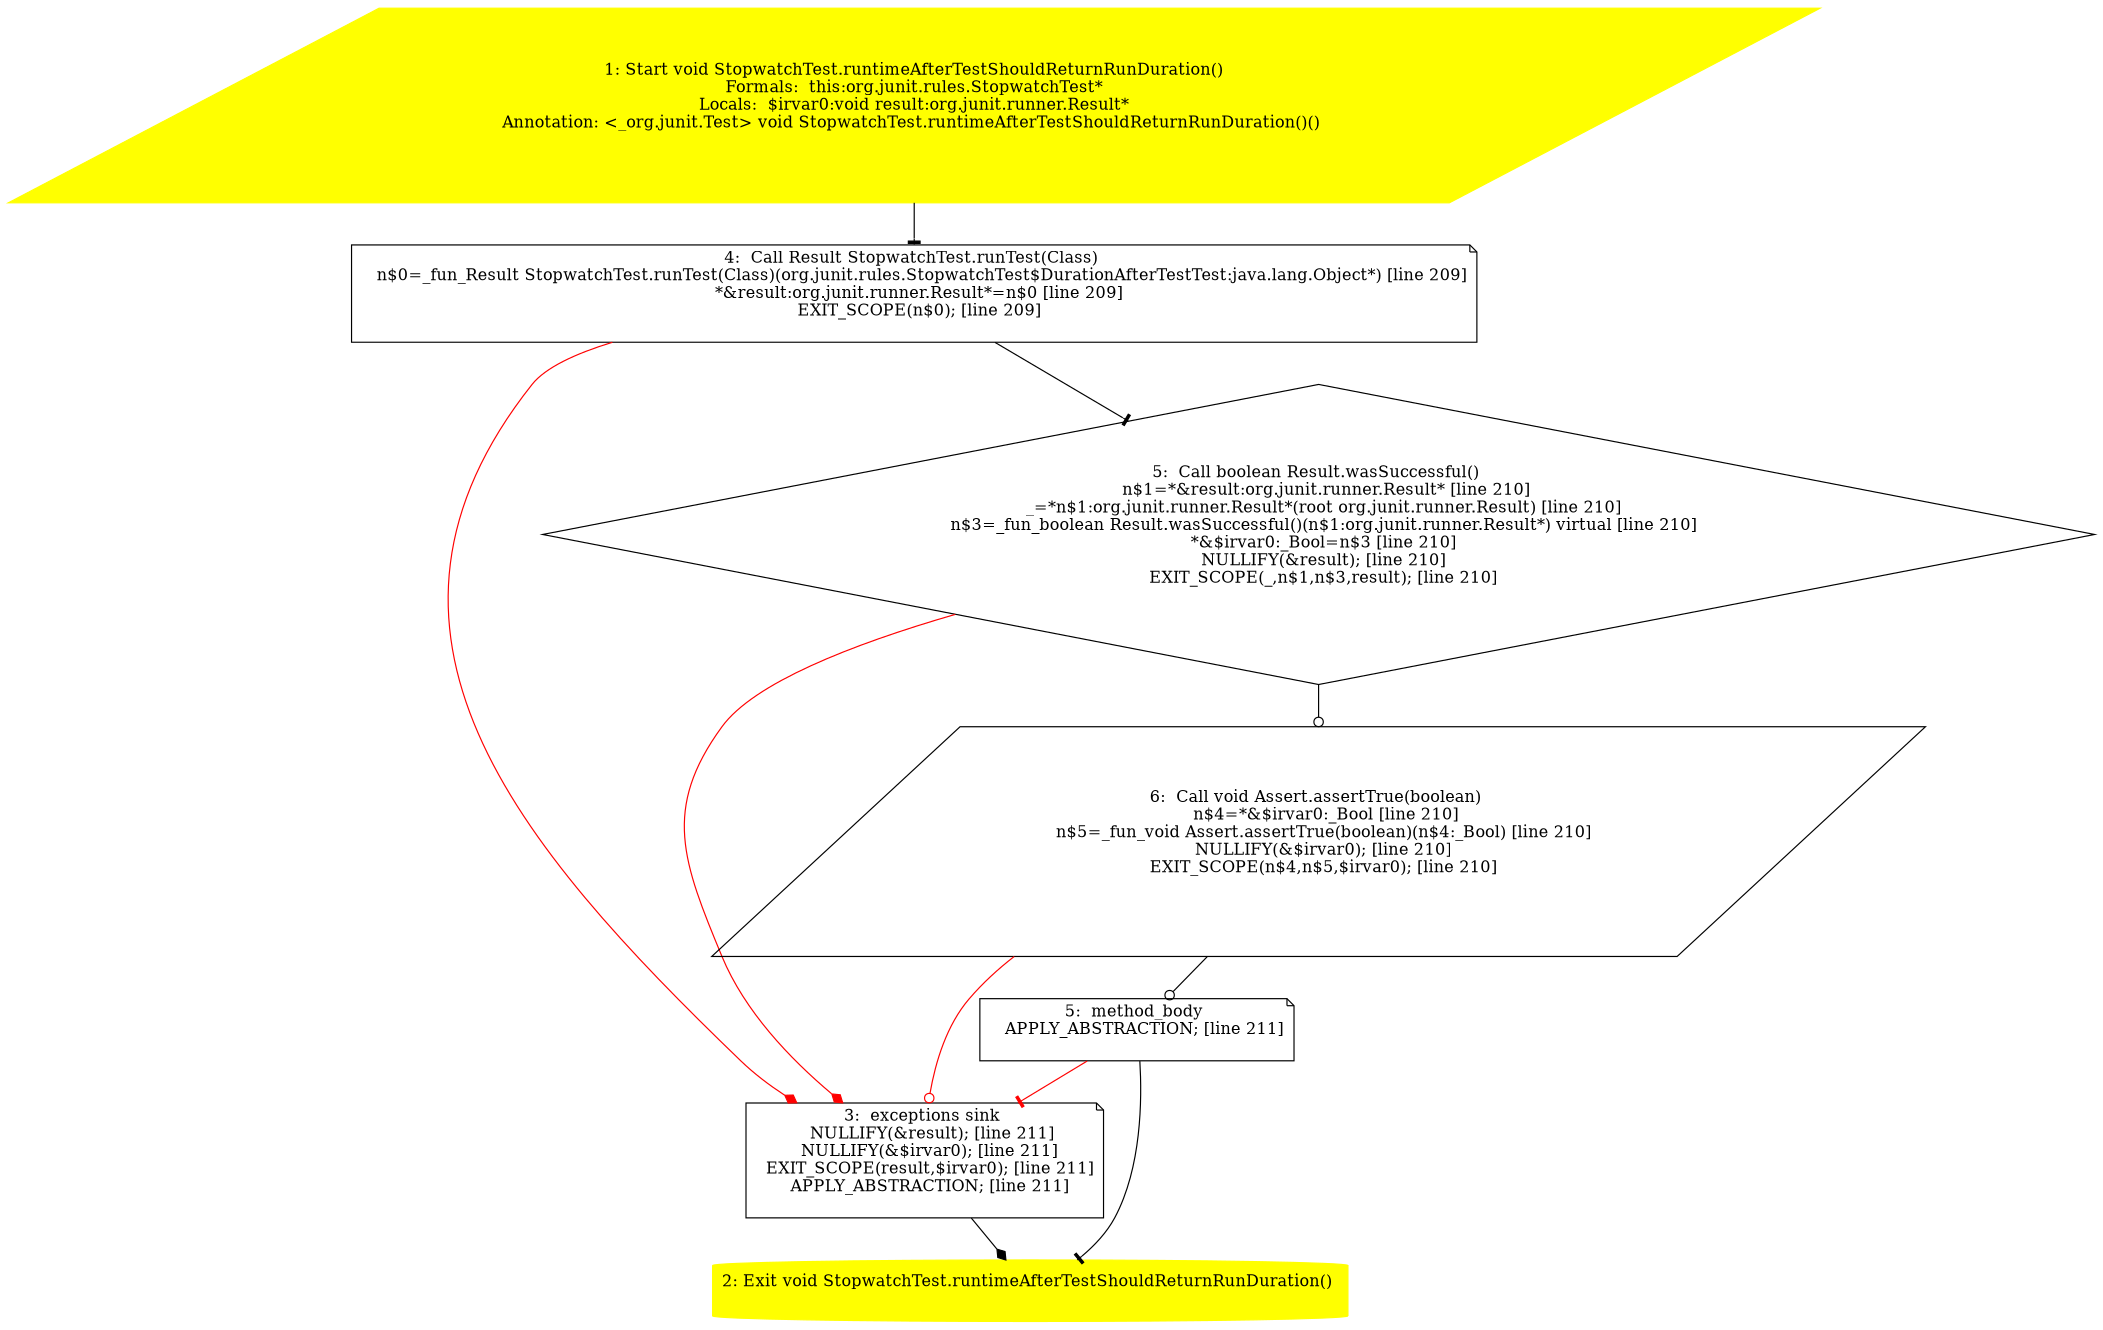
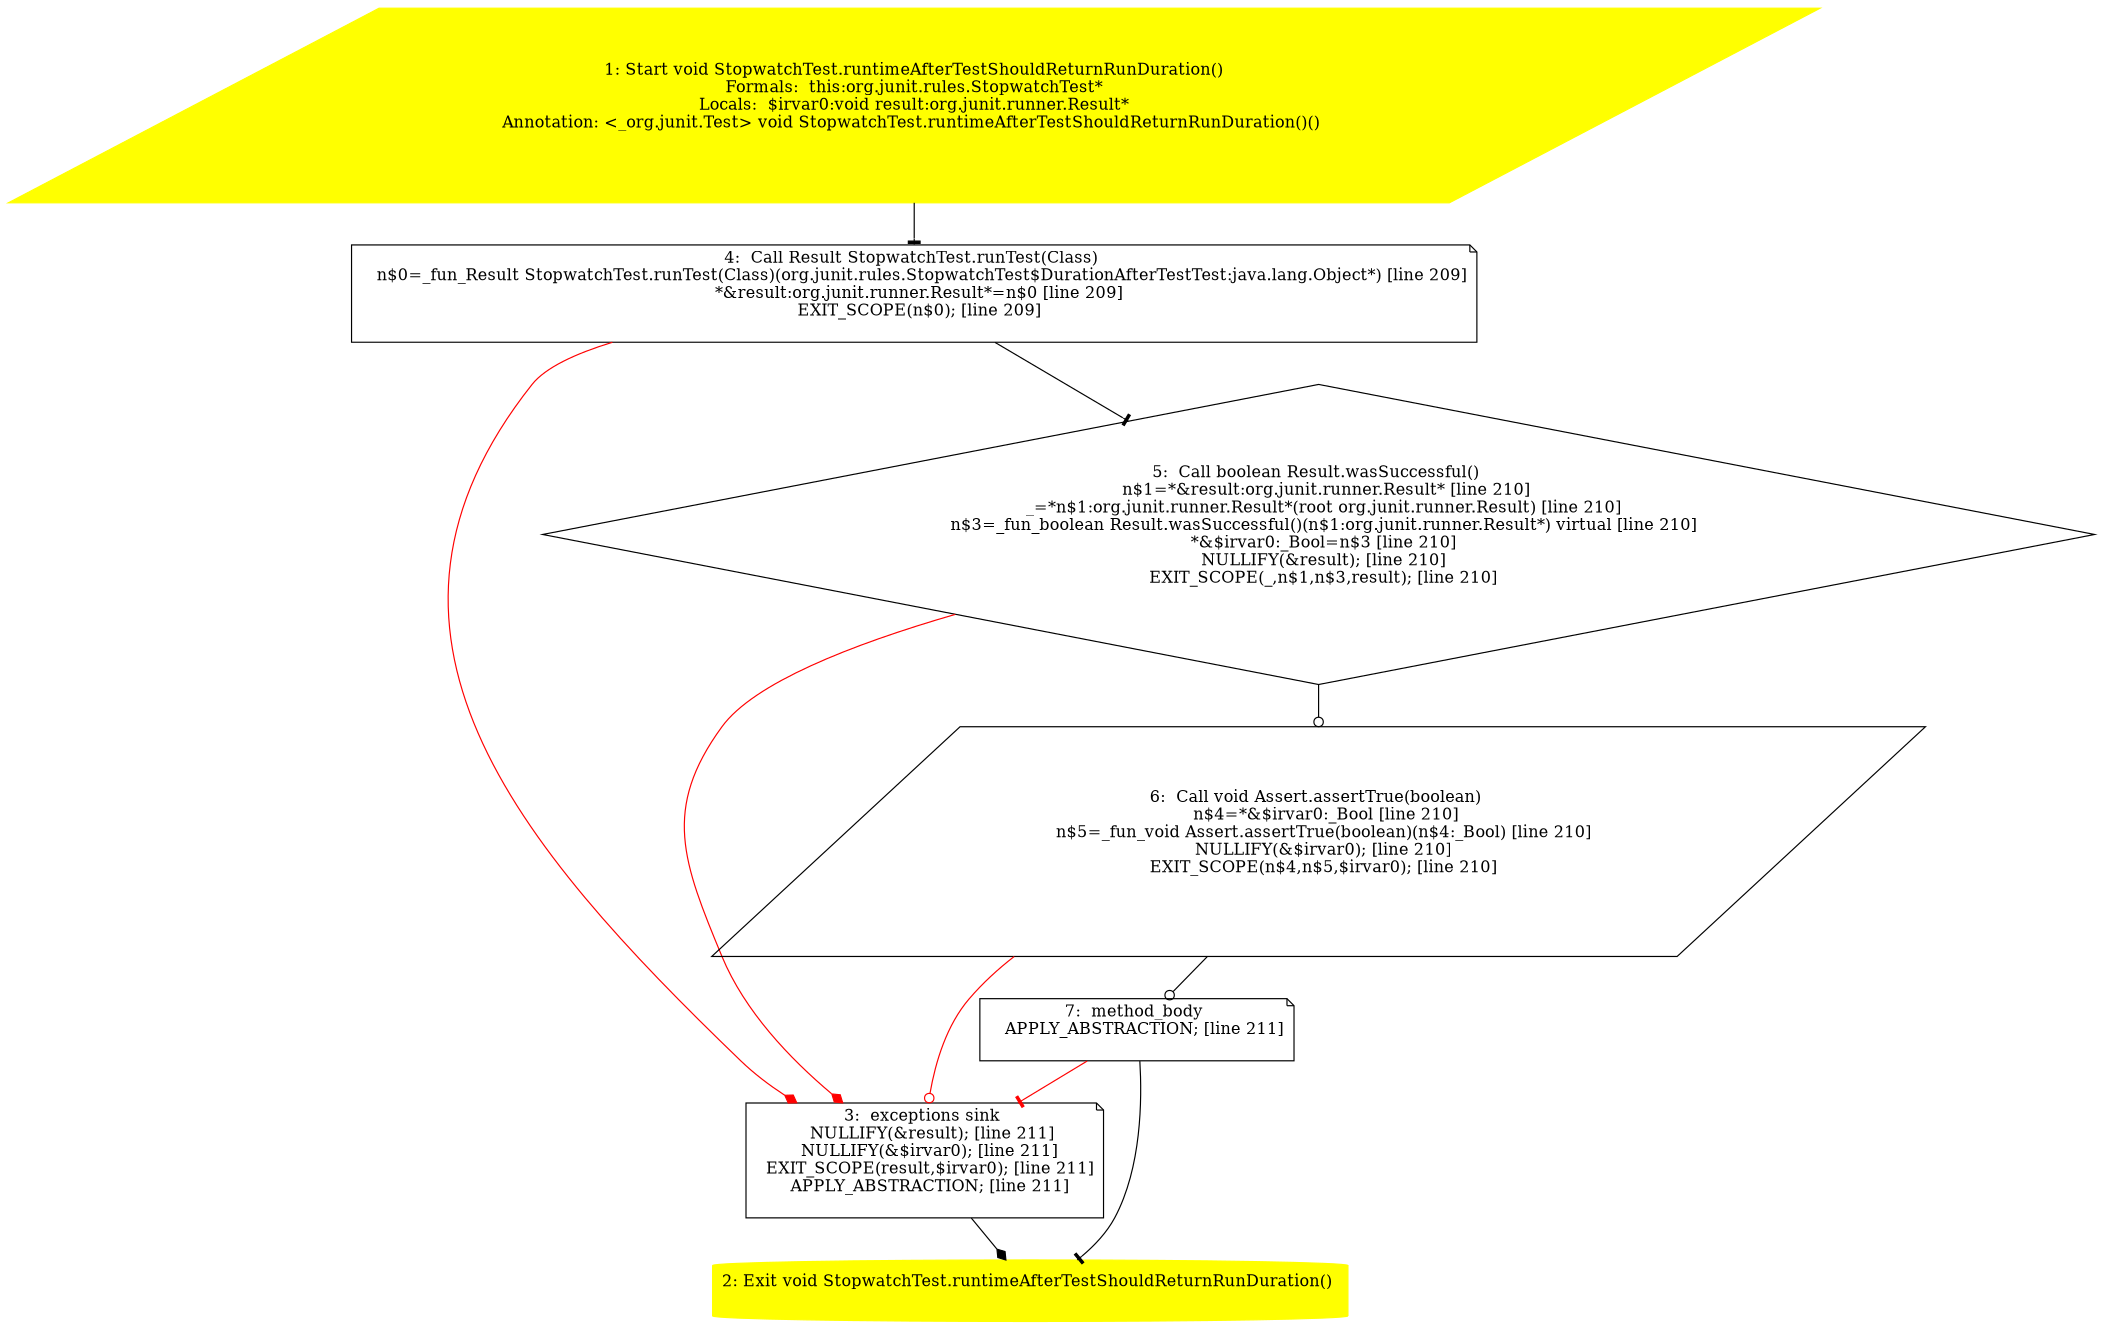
node "5:  method_body APPLY_ABSTRACTION; [line 211]": label "5:  method_body APPLY_ABSTRACTION; [line 211]" -> "7:  method_body APPLY_ABSTRACTION; [line 211]"
